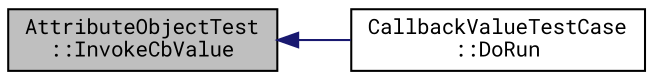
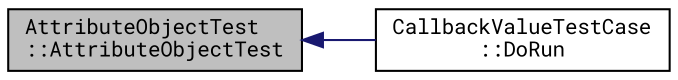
node "AttributeObjectTest ::InvokeCbValue": label "AttributeObjectTest ::InvokeCbValue" -> "AttributeObjectTest ::AttributeObjectTest"
